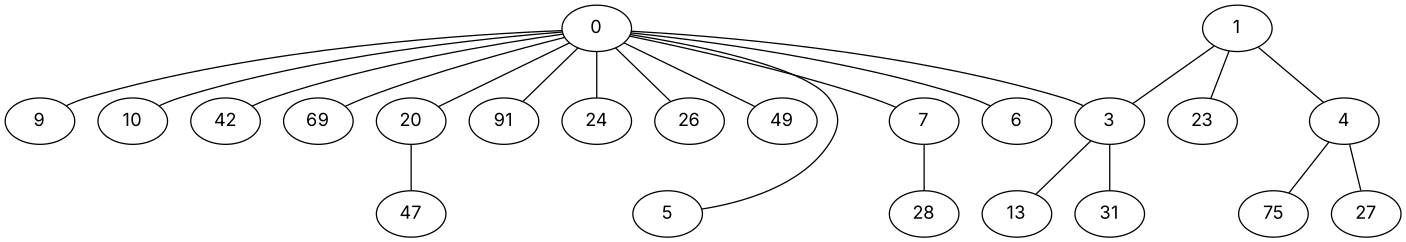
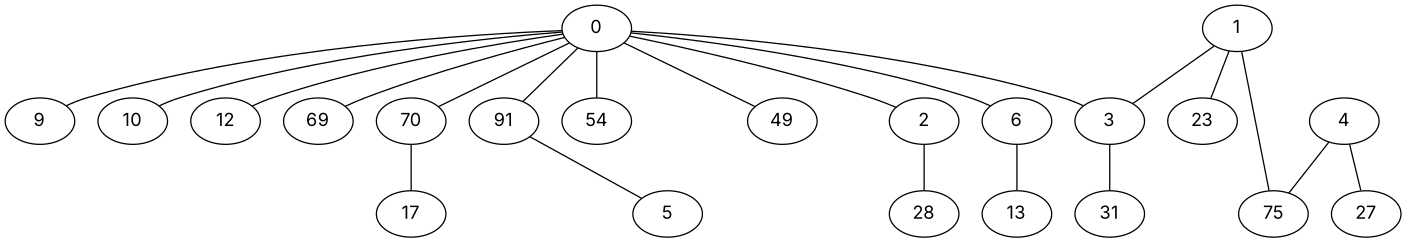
edge "1" -- "4": now "1" -- "75"
edge "0" -- "5": now "91" -- "5"
node "42": label "42" -> "12"
node "20": label "20" -> "70"
node "24": label "24" -> "54"
node "26": removed
node "7": label "7" -> "2"
edge "3" -- "13": now "6" -- "13"
node "47": label "47" -> "17"
